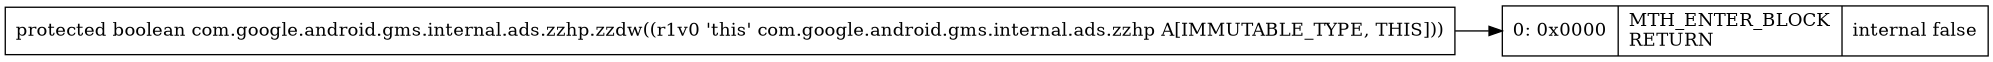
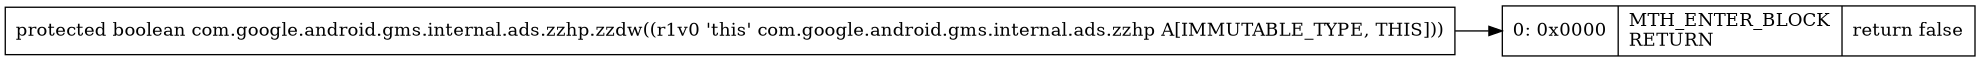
node "0: 0x0000": text "internal false" -> "return false"
